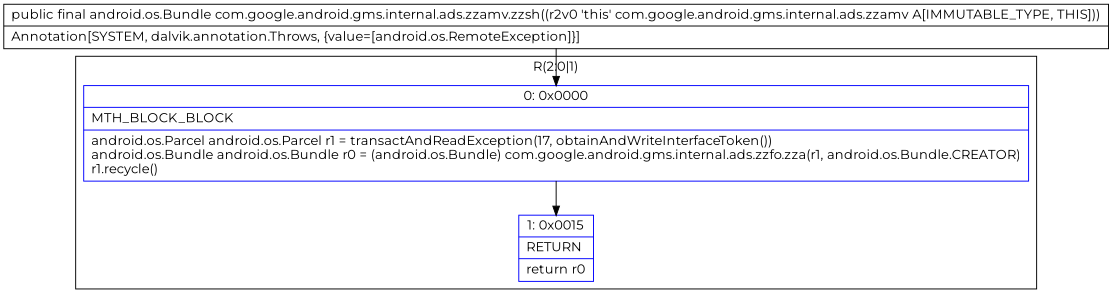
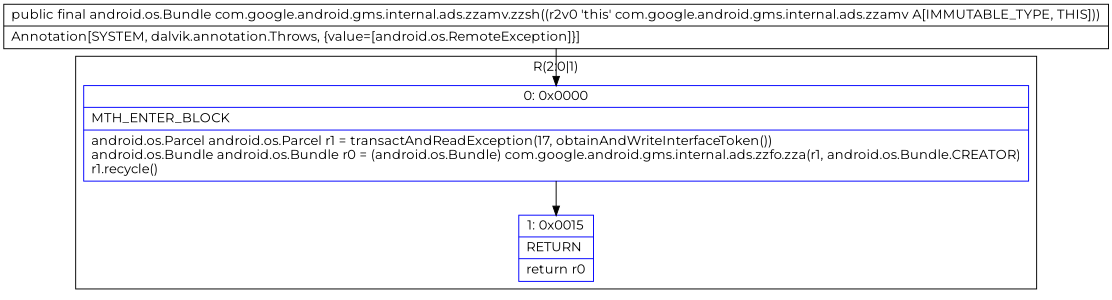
node "0: 0x0000": text "MTH_BLOCK_BLOCK" -> "MTH_ENTER_BLOCK"
